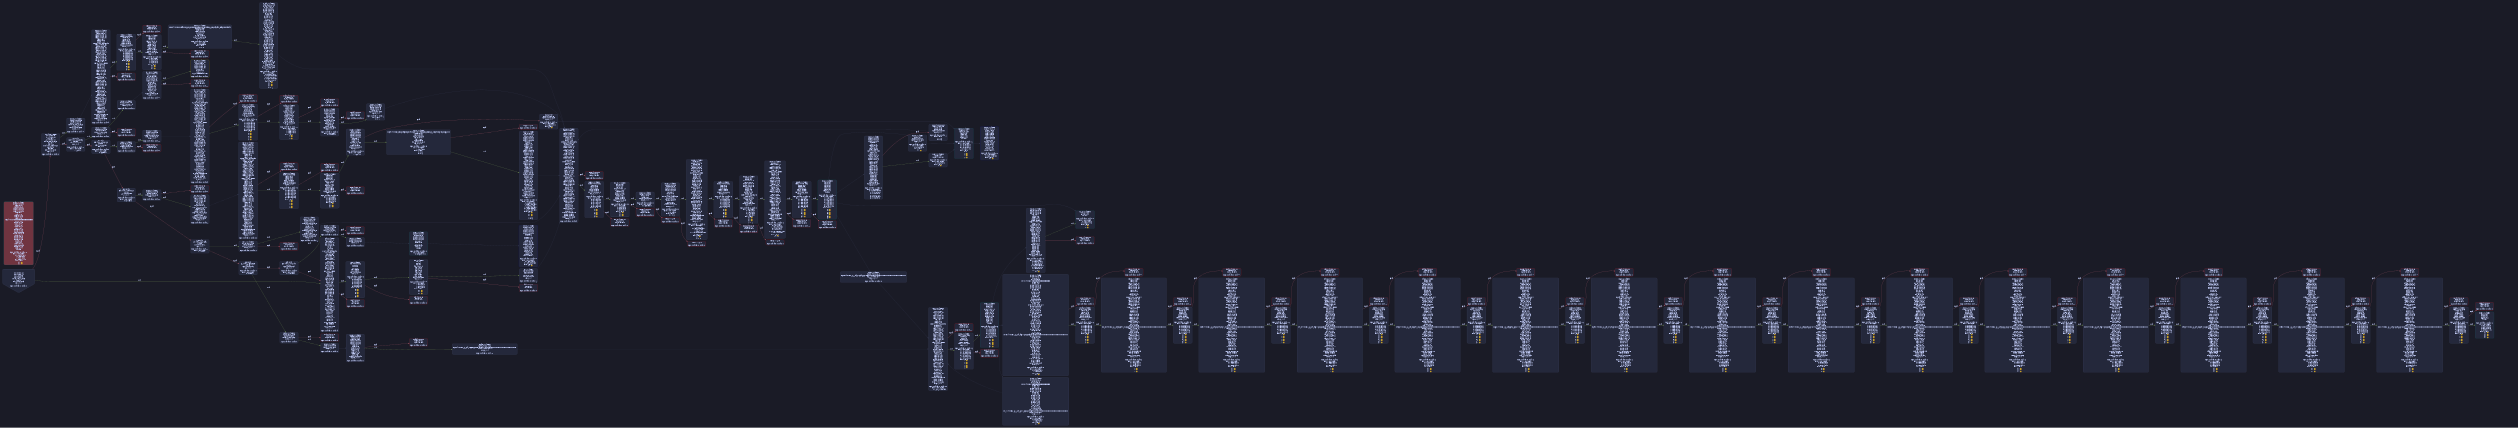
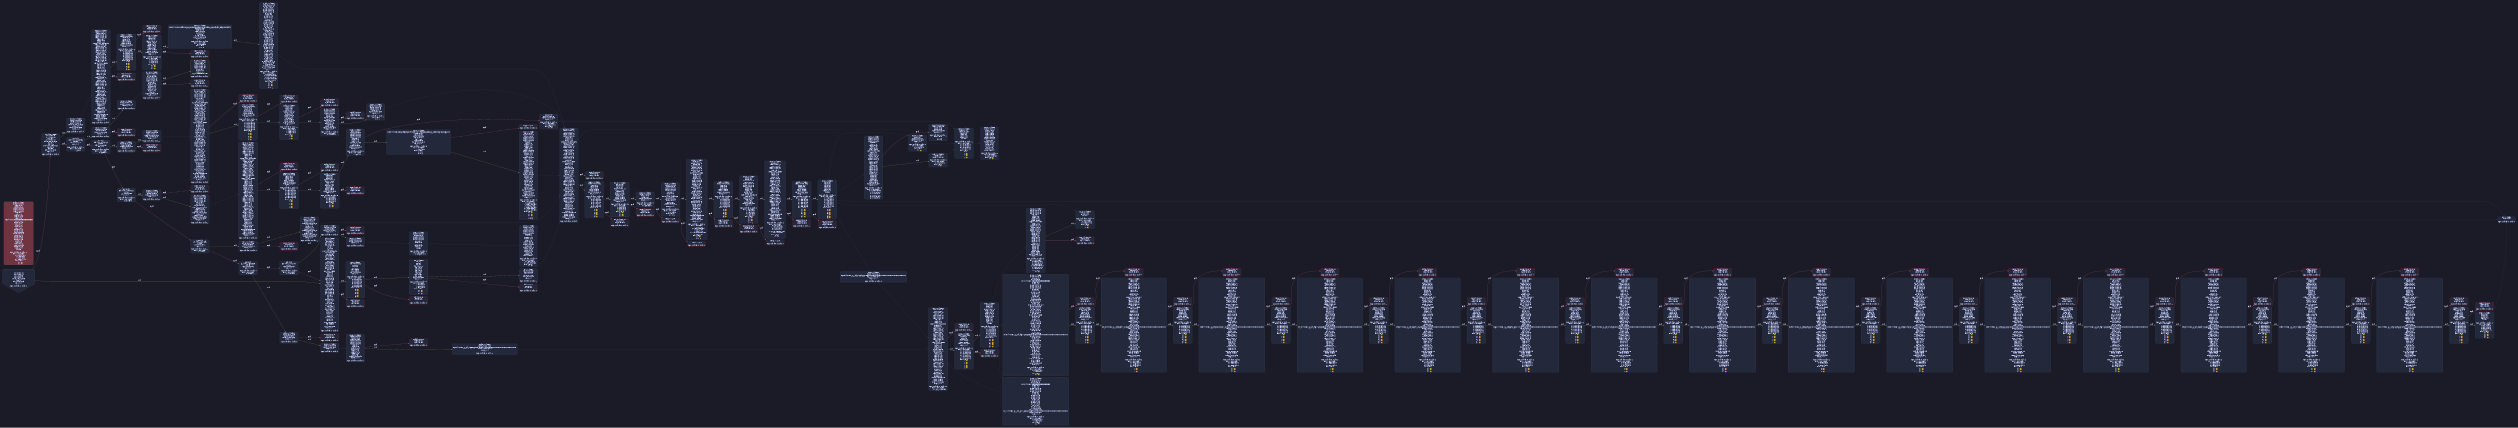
node "[ff] JUMPDEST [0100] STOP Stack size req: 0, sizeΔ: 0": added
